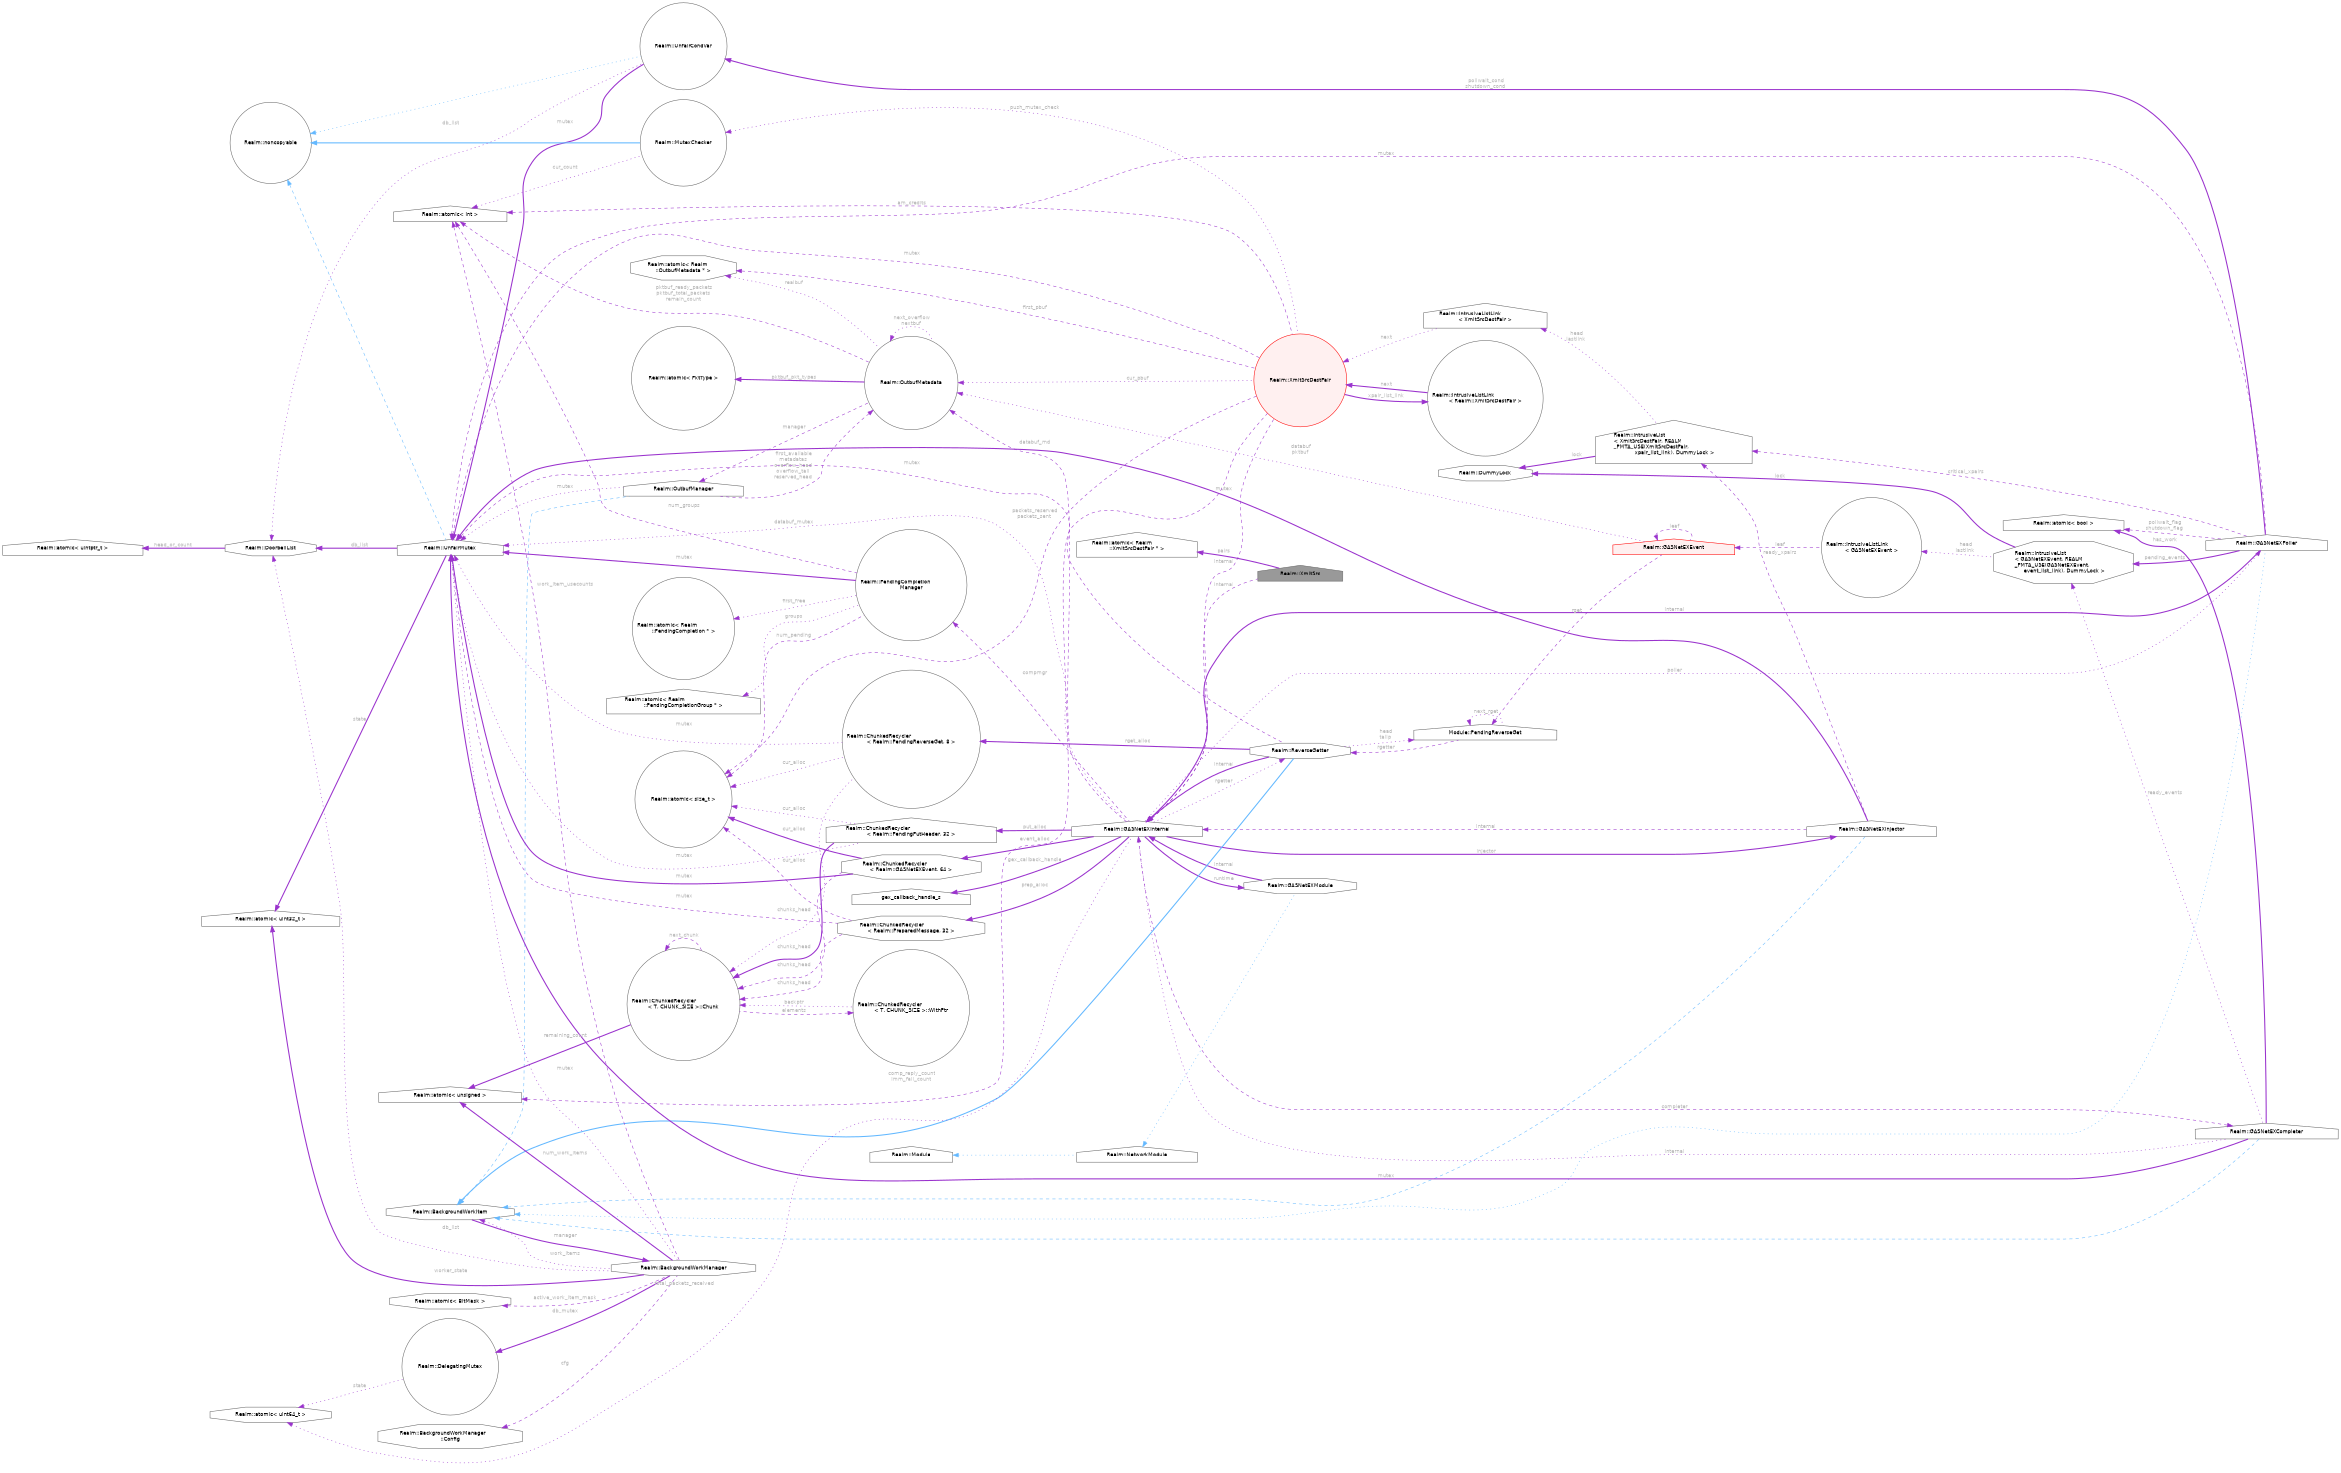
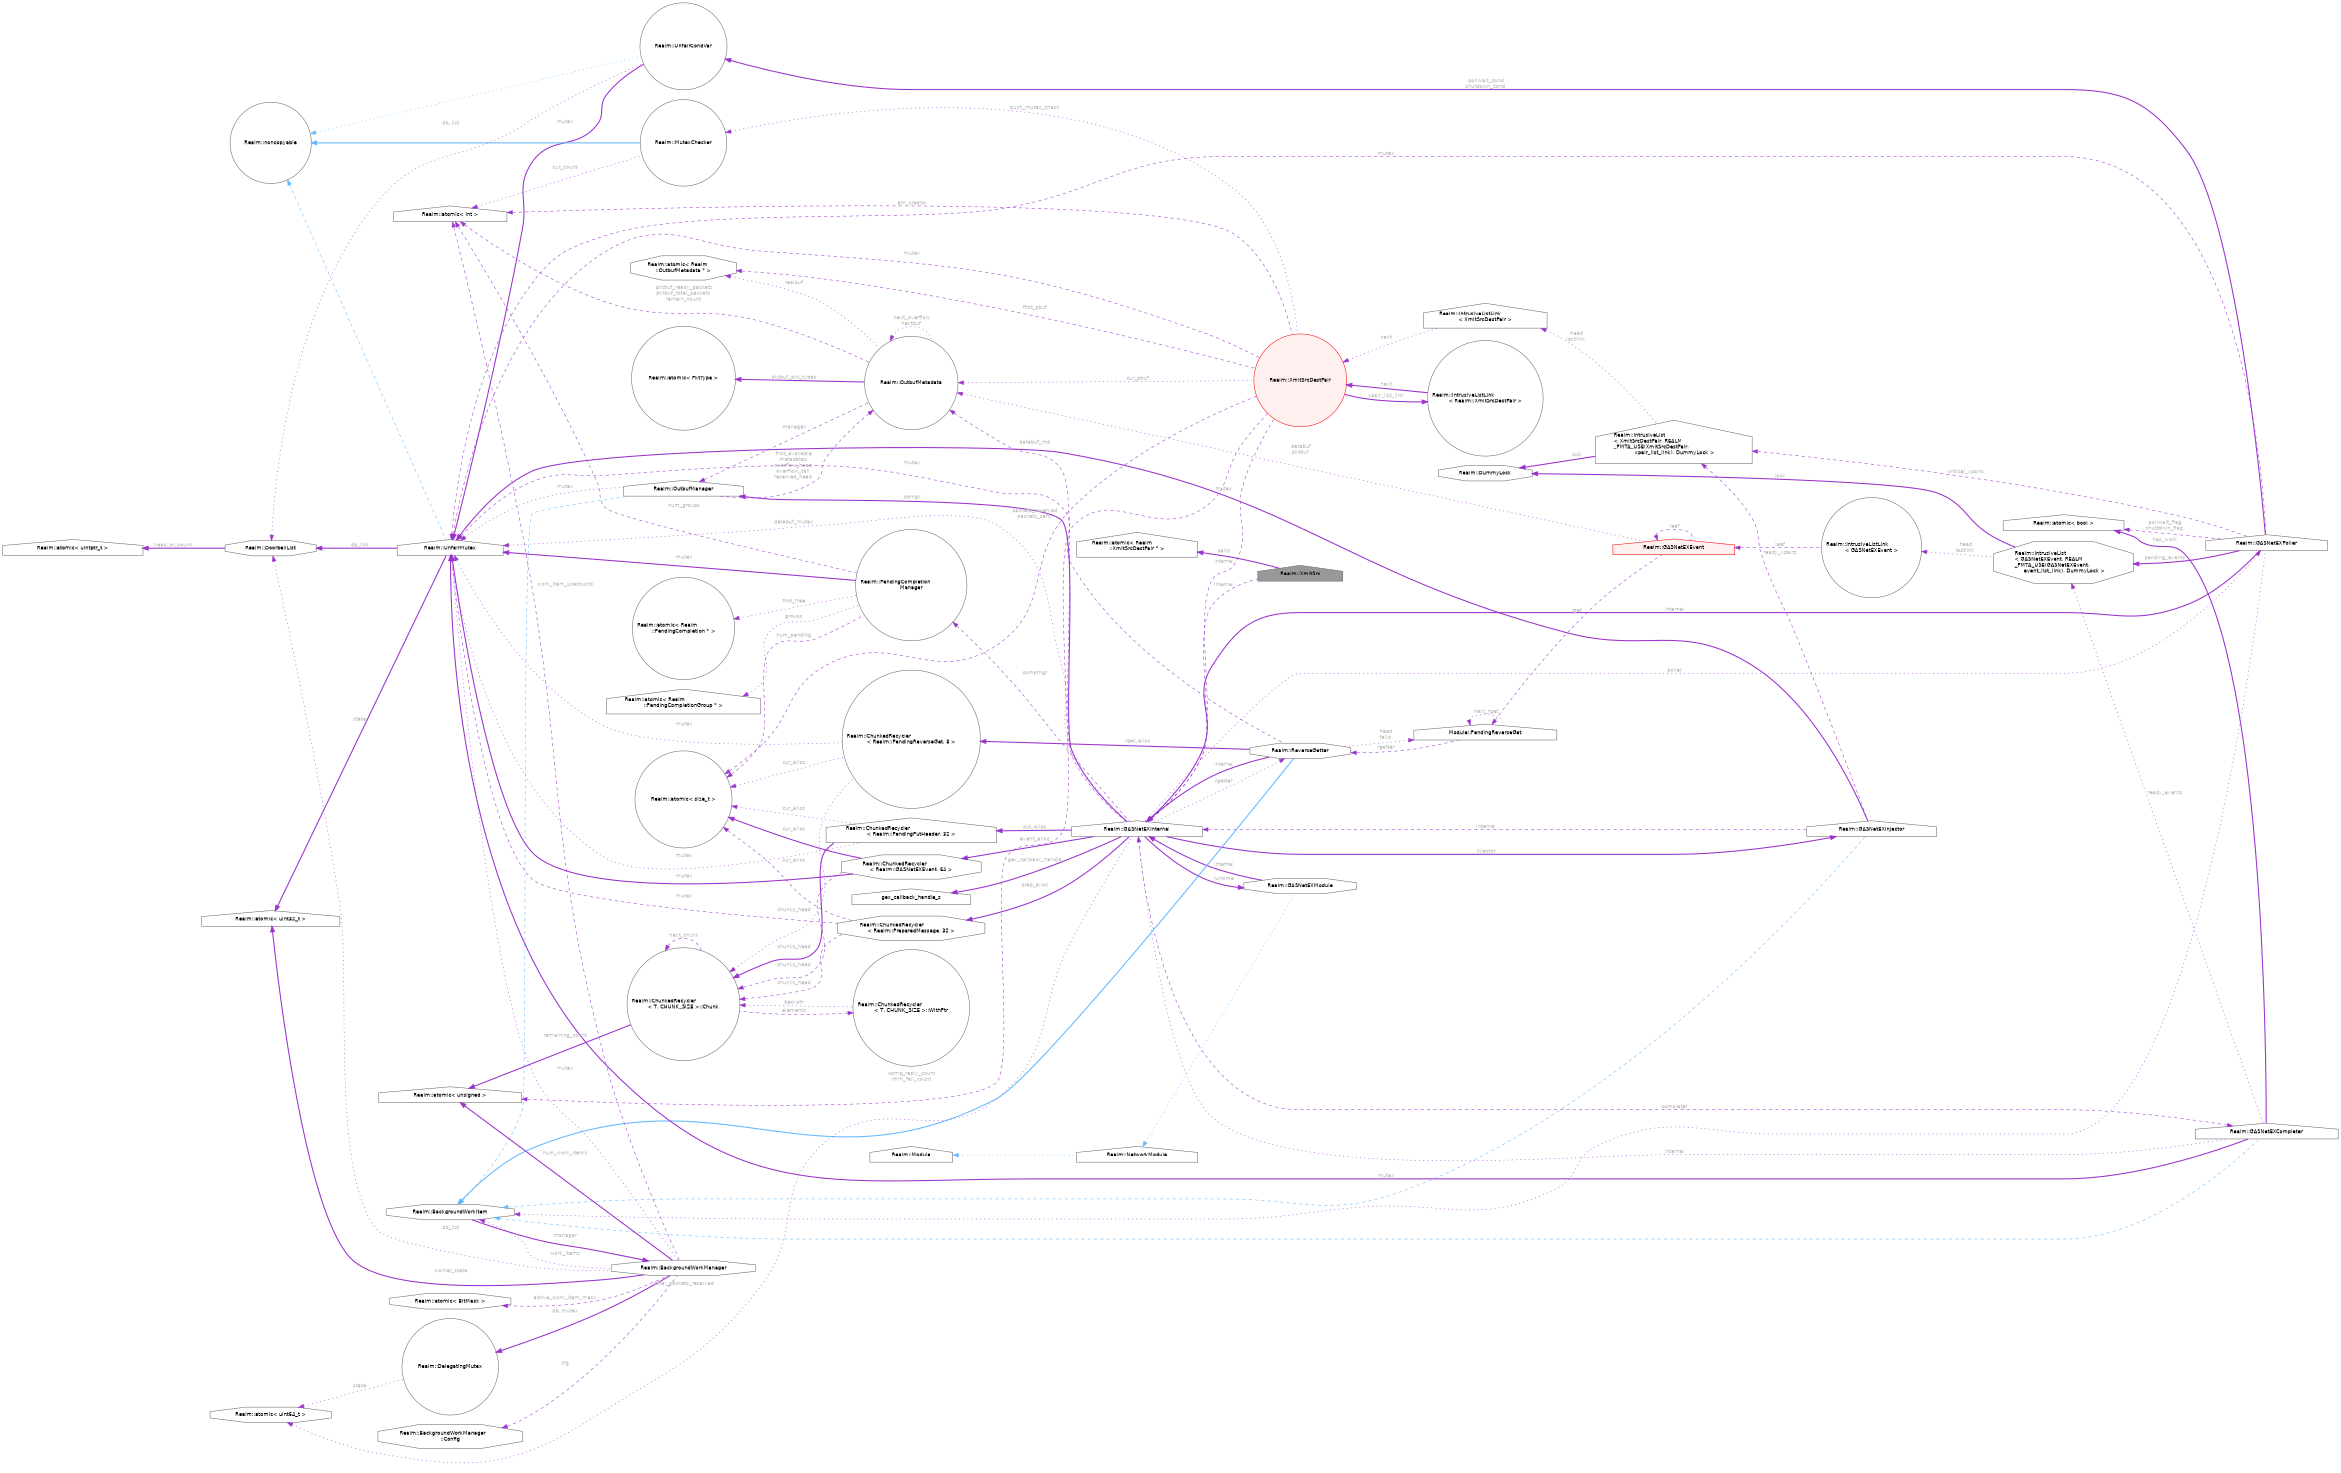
edge "Realm::GASNetEXInternal" -> "Realm::OutbufManager": added, label "obmgr"
edge "Realm::GASNetEXPoller" -> "Realm::BackgroundWorkItem": color steelblue1 -> darkorchid3
